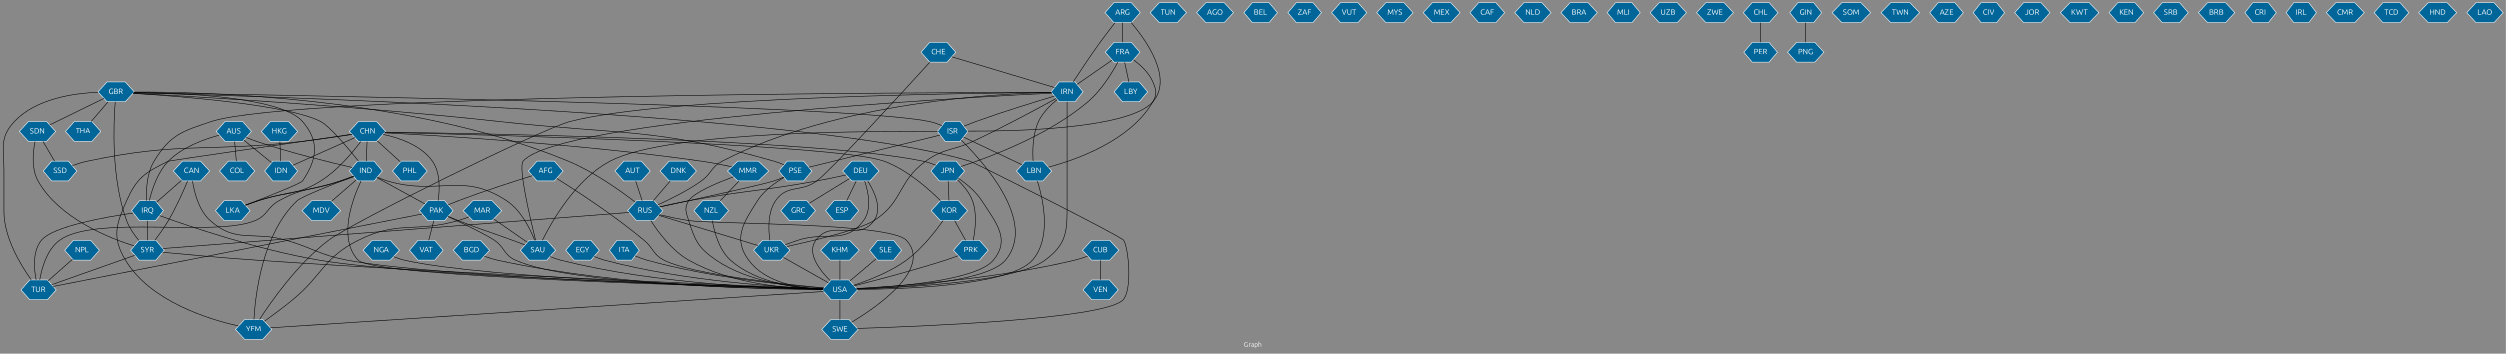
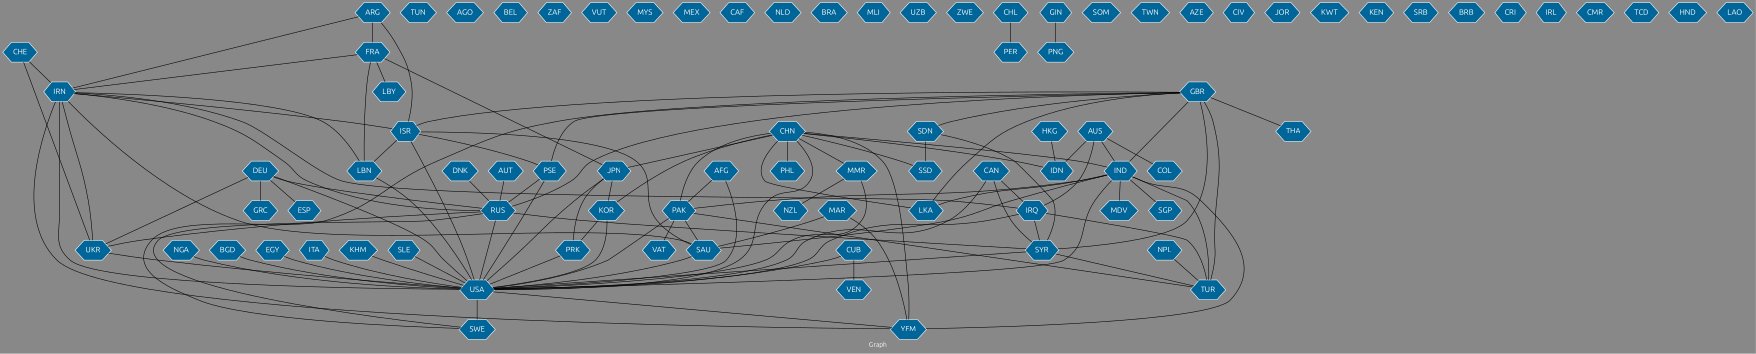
node "SGP": added
edge "NZL" -- "USA": now "CHN" -- "USA"
